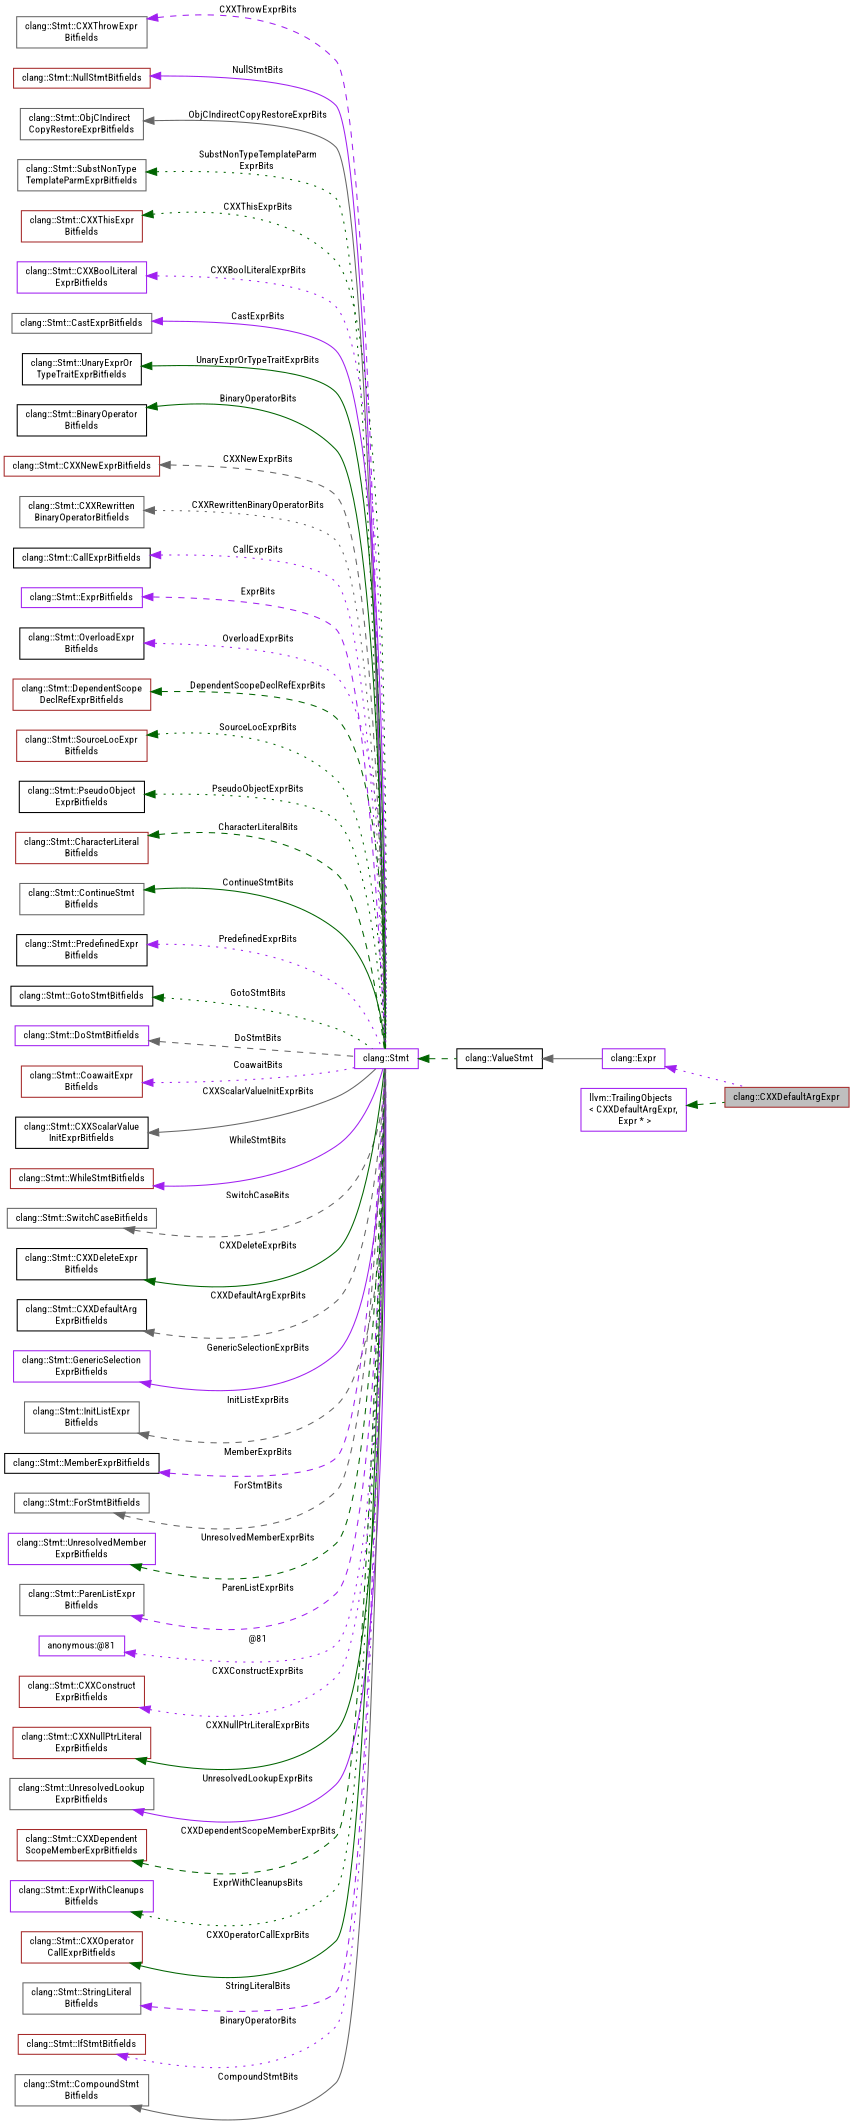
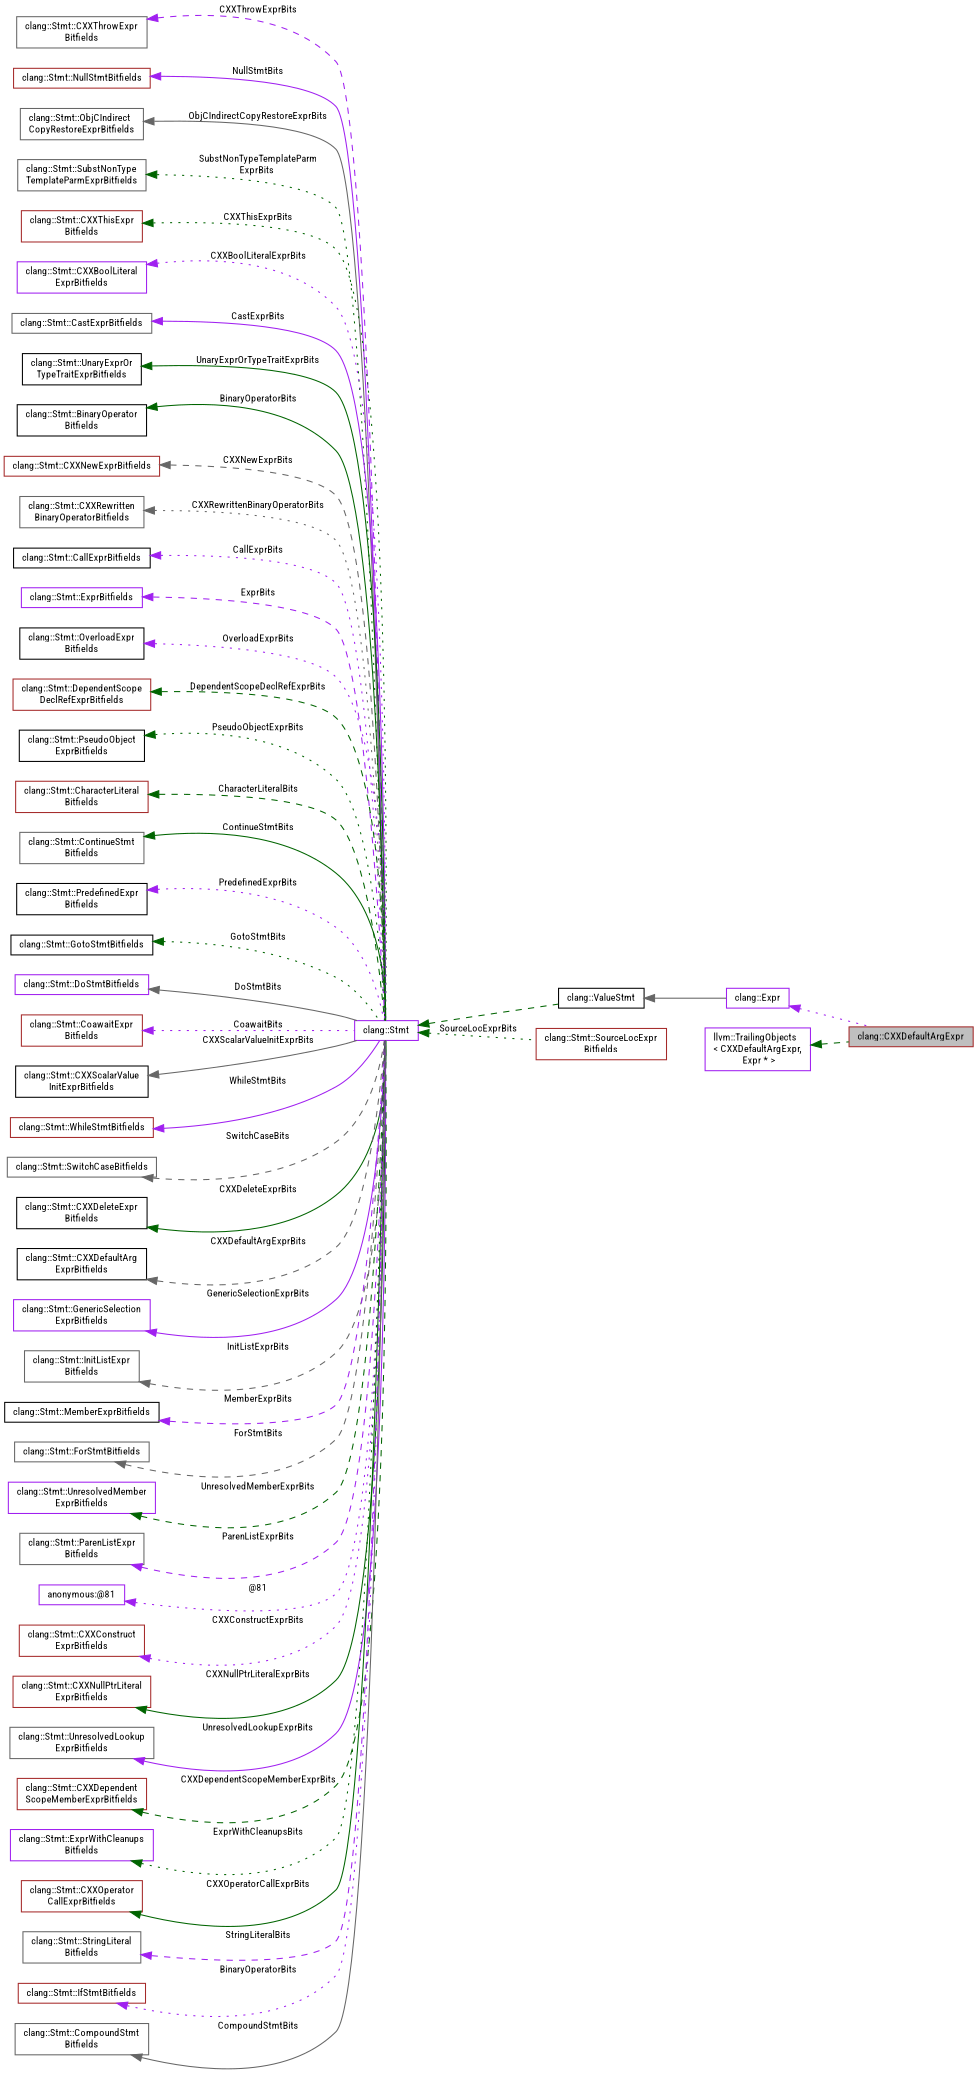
edge "clang::Stmt" -> "clang::Stmt::SourceLocExpr Bitfields": reversed
edge "clang::Stmt" -> "clang::Stmt::DoStmtBitfields": style dashed -> solid
